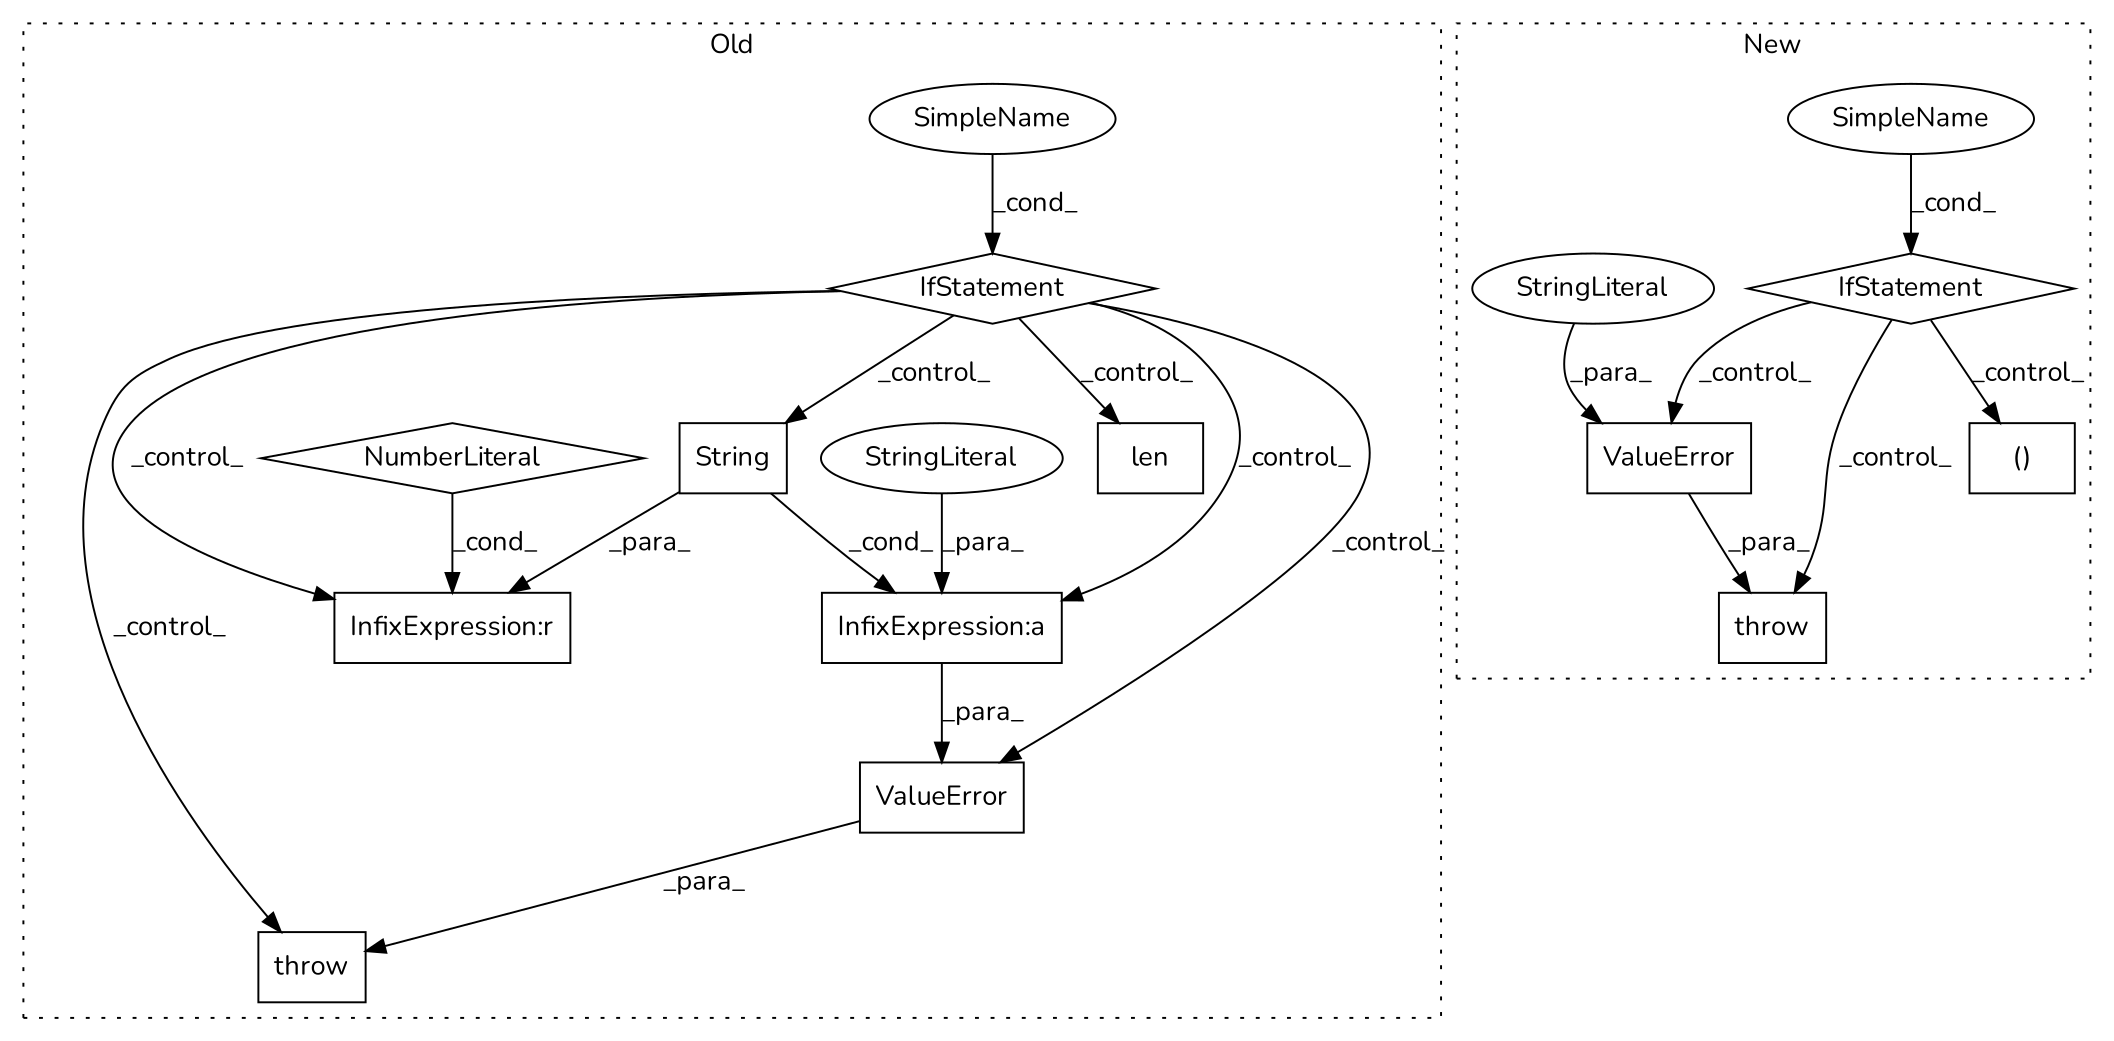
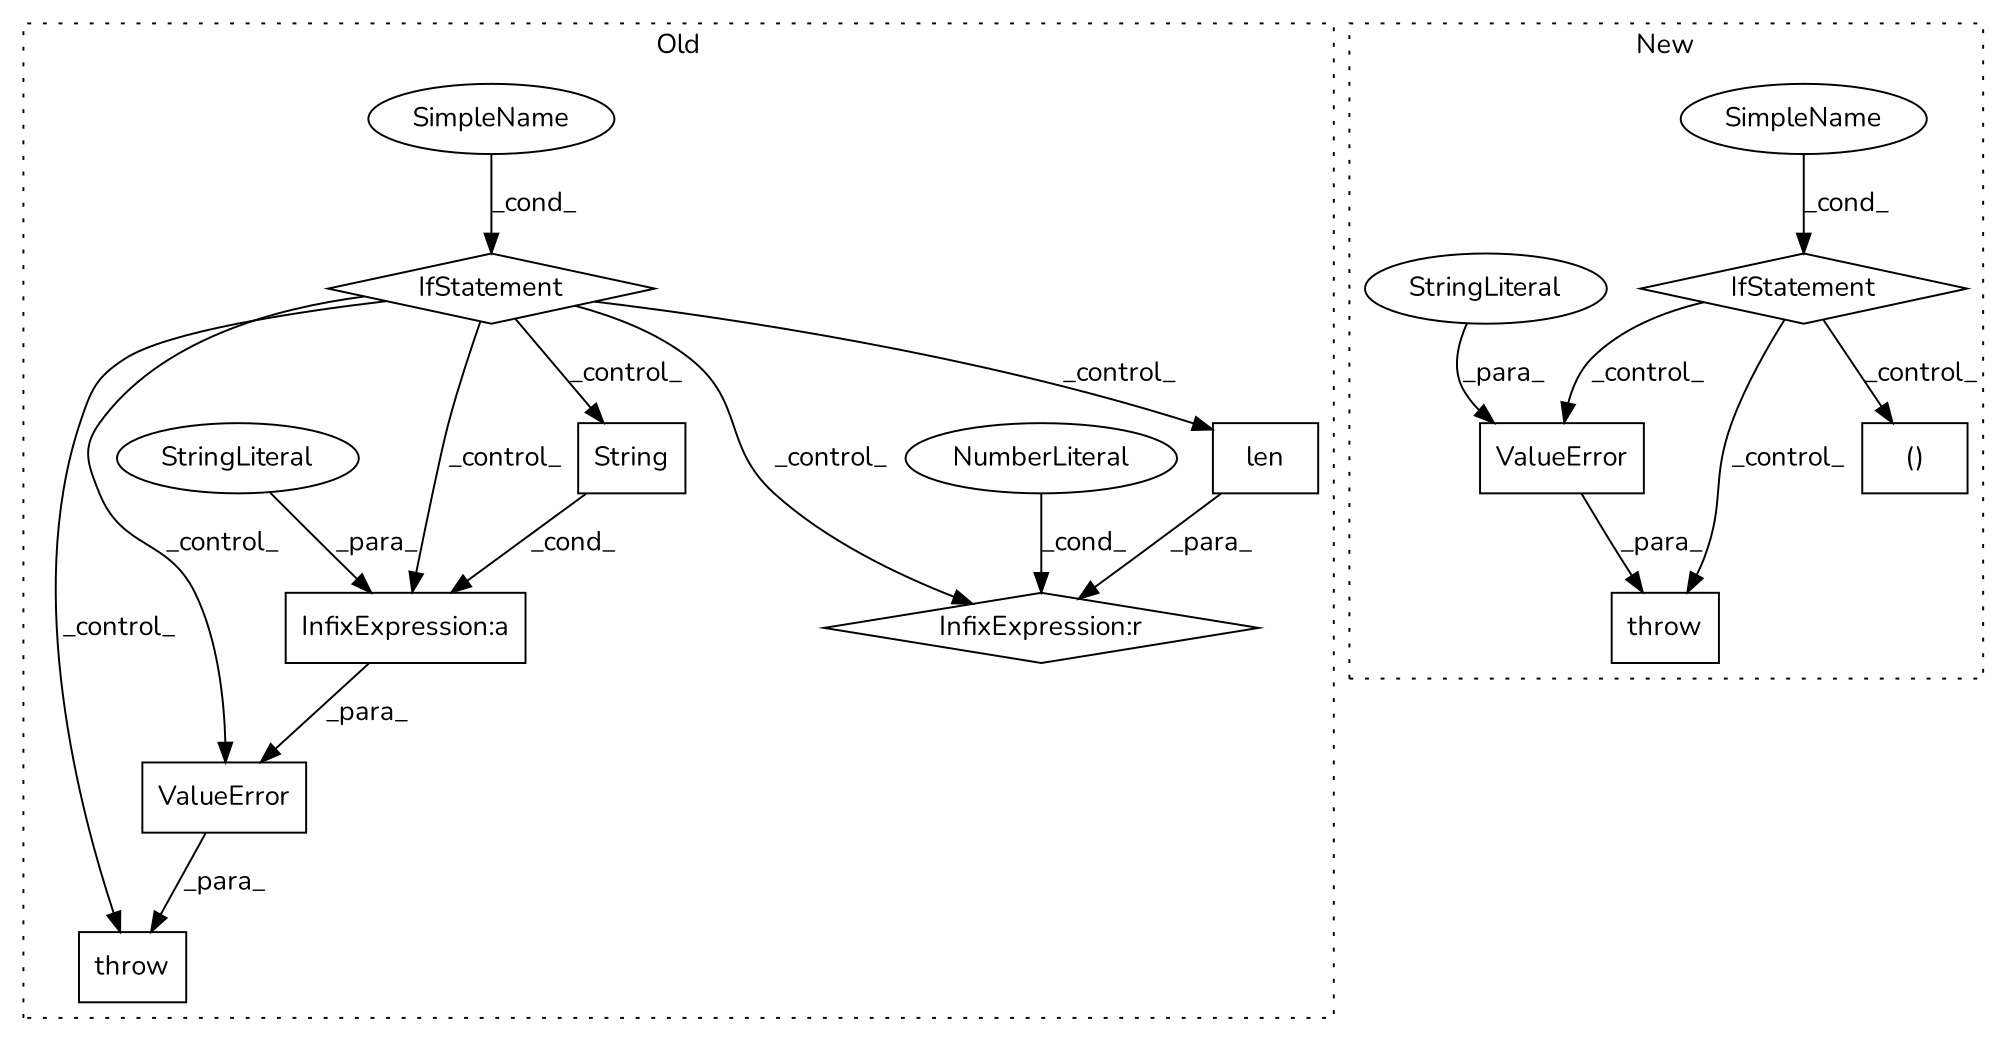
node "NumberLiteral": shape diamond -> ellipse
edge "String" -> "InfixExpression:r": now "len" -> "InfixExpression:r"
node "InfixExpression:r": shape box -> diamond
